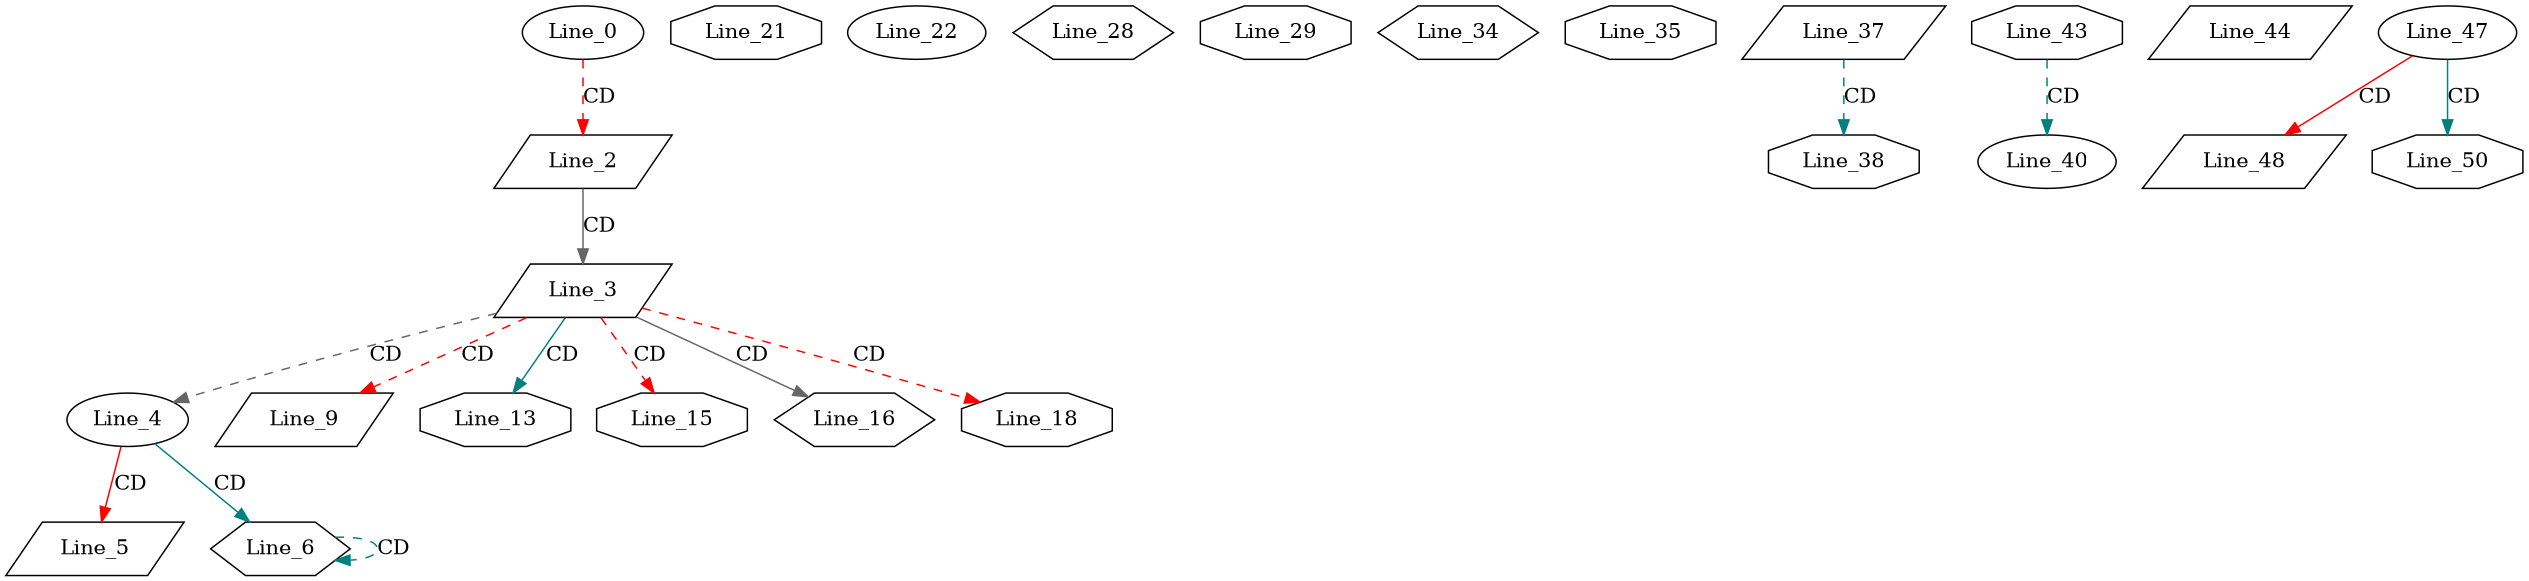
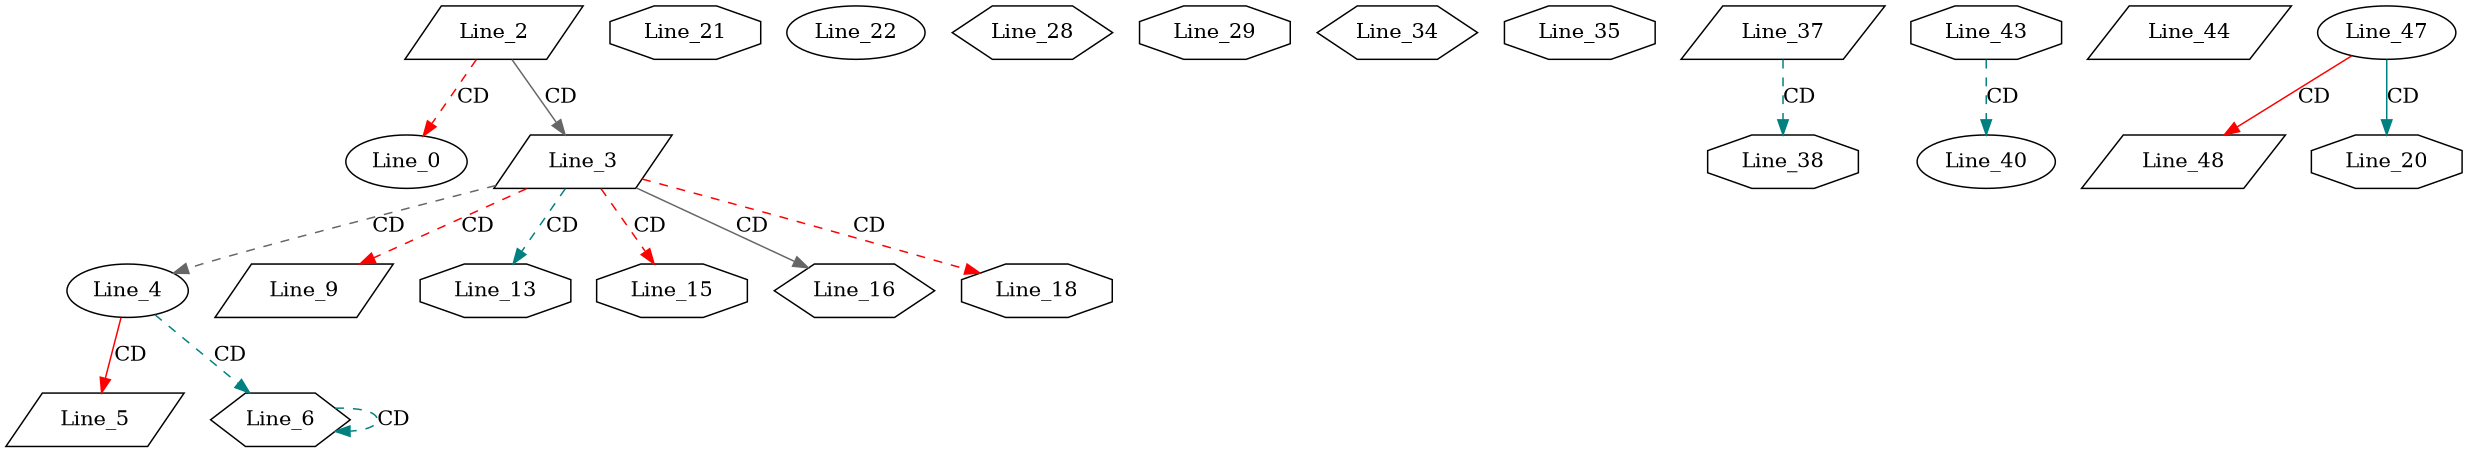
edge "Line_0" -> "Line_2": reversed
node "Line_50": label "Line_50" -> "Line_20"
edge "Line_3" -> "Line_13": style solid -> dashed
edge "Line_4" -> "Line_6": style solid -> dashed
